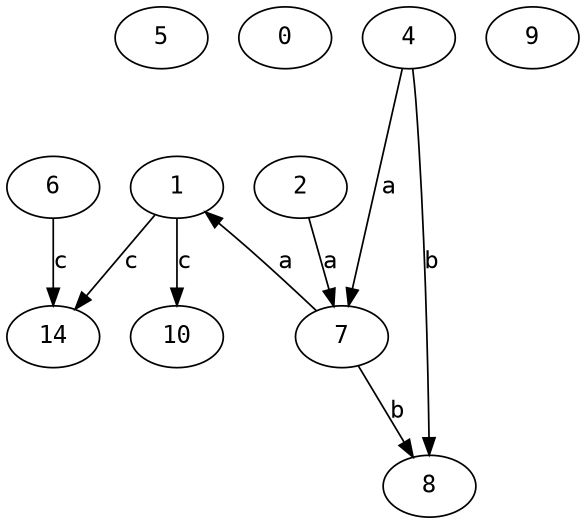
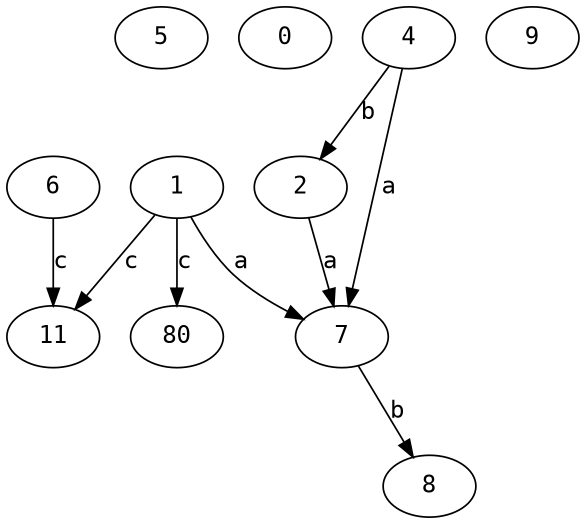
edge "4" -> "8": now "4" -> "2"
edge "7" -> "1": reversed
node "14": label "14" -> "11"
node "10": label "10" -> "80"
